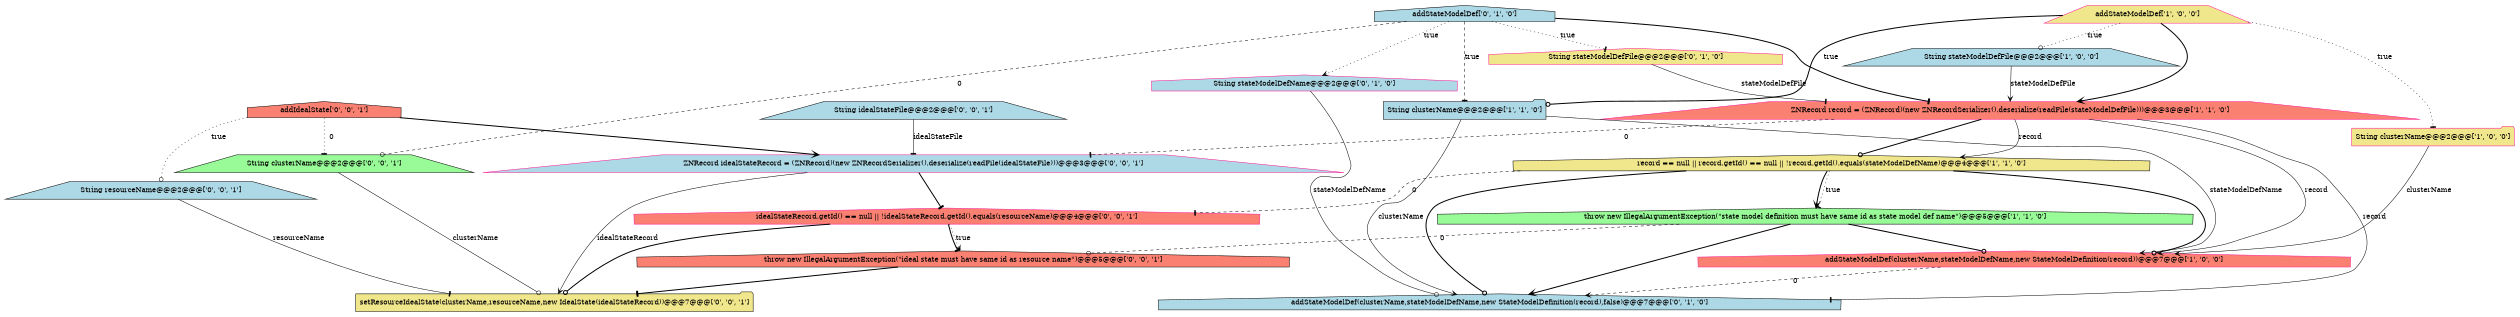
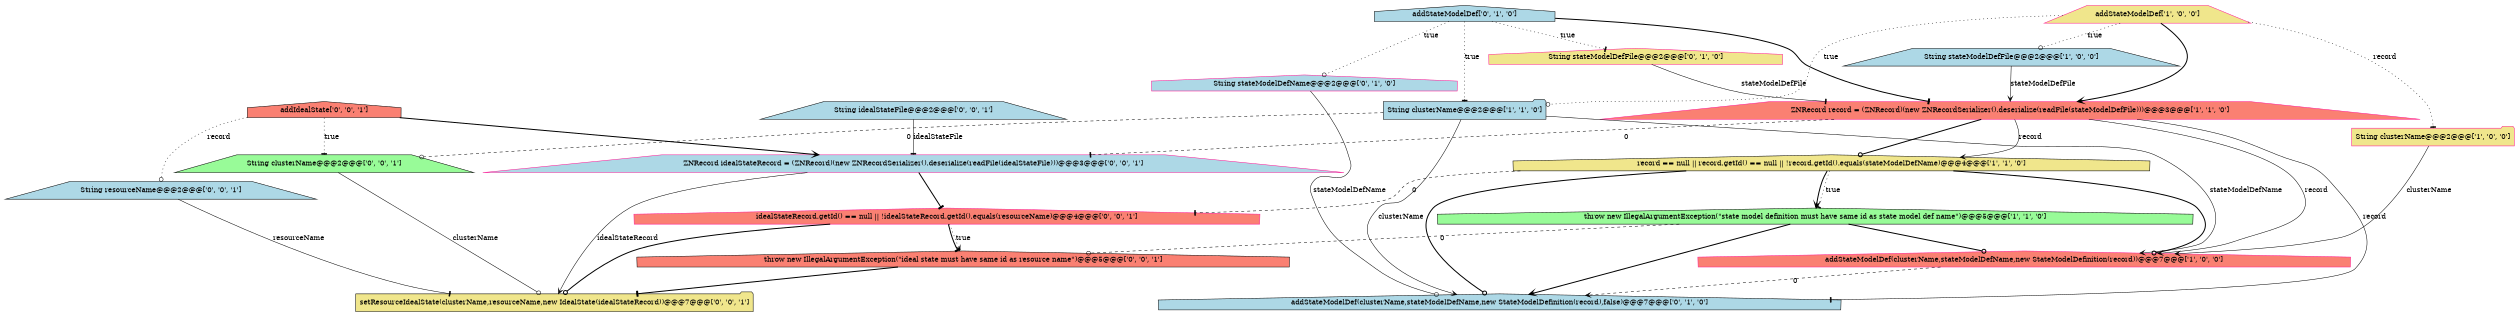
edge "addStateModelDef['0', '1', '0']" -> "String stateModelDefName@@@2@@@['0', '1', '0']": arrowhead vee -> odot
edge "addStateModelDef['1', '0', '0']" -> "String clusterName@@@2@@@['1', '0', '0']": label "true" -> "record"
edge "addStateModelDef['0', '1', '0']" -> "String clusterName@@@2@@@['1', '1', '0']": style dashed -> dotted
edge "addStateModelDef['1', '0', '0']" -> "String clusterName@@@2@@@['1', '1', '0']": style bold -> dotted
edge "addStateModelDef['0', '1', '0']" -> "String clusterName@@@2@@@['0', '0', '1']": now "String clusterName@@@2@@@['1', '1', '0']" -> "String clusterName@@@2@@@['0', '0', '1']"
edge "addIdealState['0', '0', '1']" -> "String resourceName@@@2@@@['0', '0', '1']": label "true" -> "record"
edge "addIdealState['0', '0', '1']" -> "String clusterName@@@2@@@['0', '0', '1']": label "0" -> "true"
